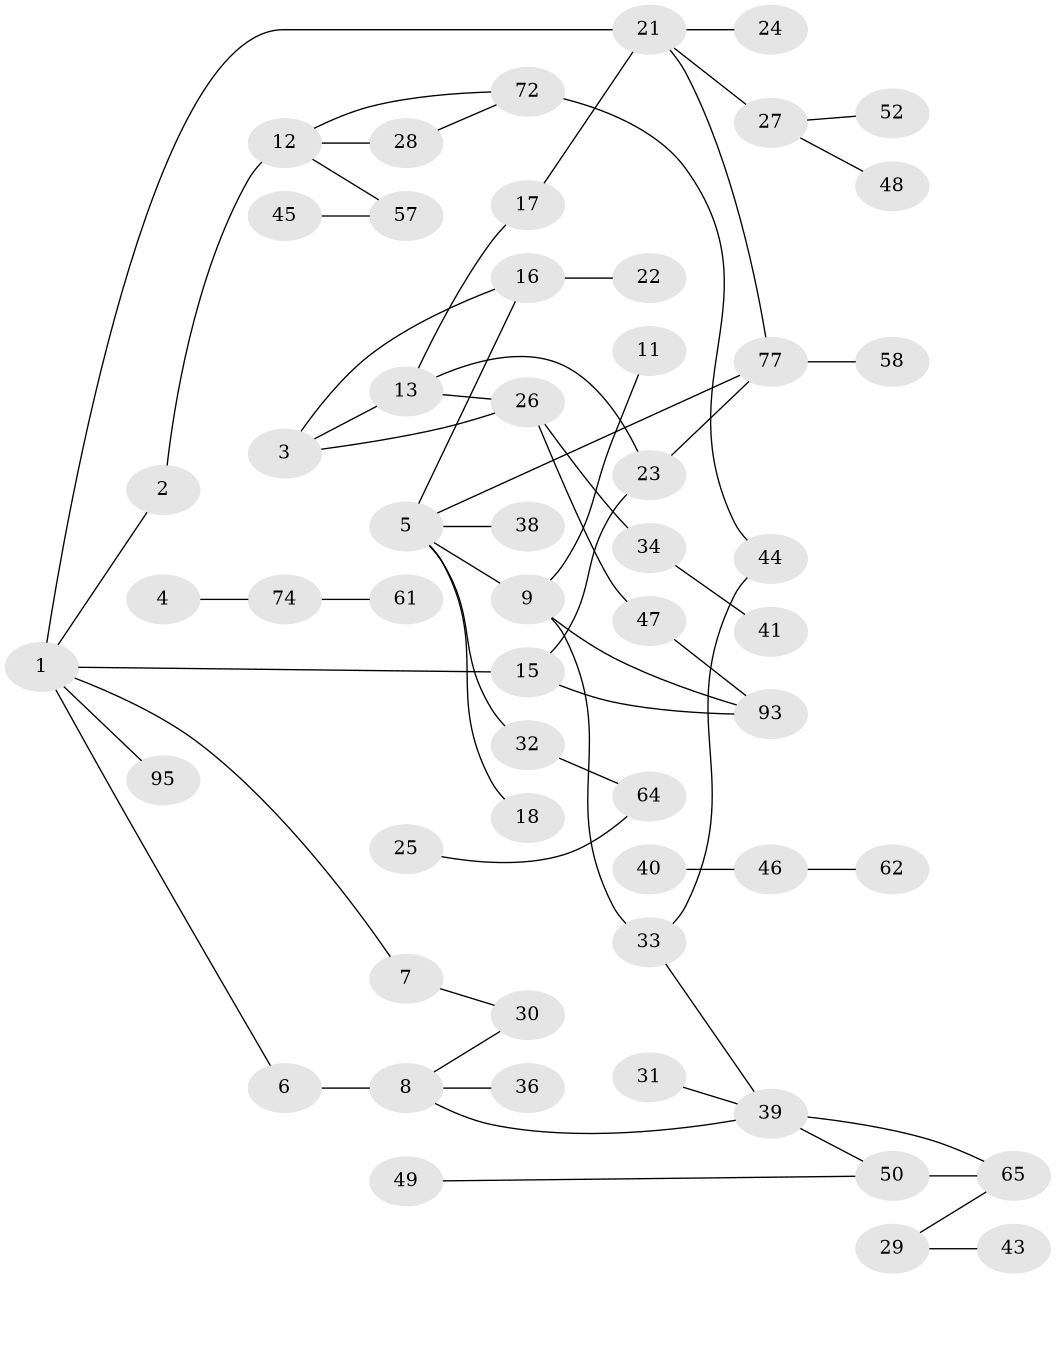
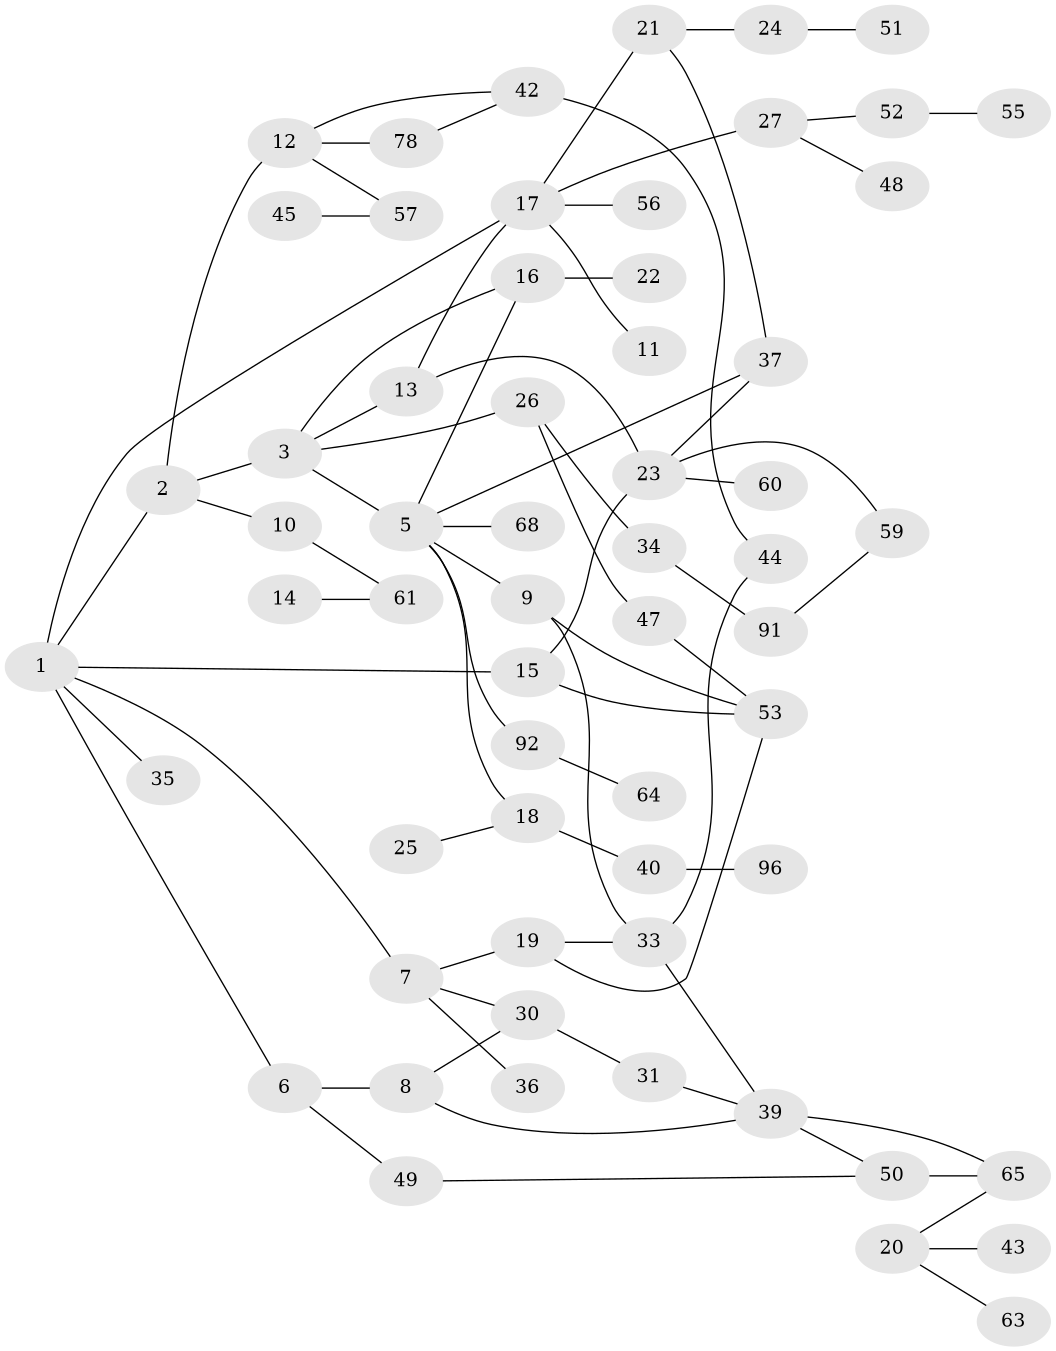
node "51": added
edge "21" -- "27": now "17" -- "27"
node "72": label "72" -> "42"
node "55": added
node "28": label "28" -> "78"
edge "21" -- "1": now "17" -- "1"
node "56": added
node "77": label "77" -> "37"
node "58": removed
edge "13" -- "26": removed
edge "3" -- "2": added
edge "11" -- "9": now "11" -- "17"
node "60": added
edge "3" -- "5": added
node "10": added
node "38": label "38" -> "68"
node "59": added
node "4": removed
node "74": label "74" -> "14"
node "41": label "41" -> "91"
node "93": label "93" -> "53"
node "32": label "32" -> "92"
node "95": label "95" -> "35"
edge "18" -- "40": added
edge "64" -- "25": now "18" -- "25"
node "46": label "46" -> "96"
node "62": removed
node "19": added
edge "30" -- "31": added
edge "8" -- "36": now "7" -- "36"
edge "6" -- "49": added
node "29": label "29" -> "20"
node "63": added
